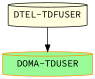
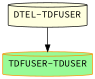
node "DOMA-TDUSER": label "DOMA-TDUSER" -> "TDFUSER-TDUSER"
